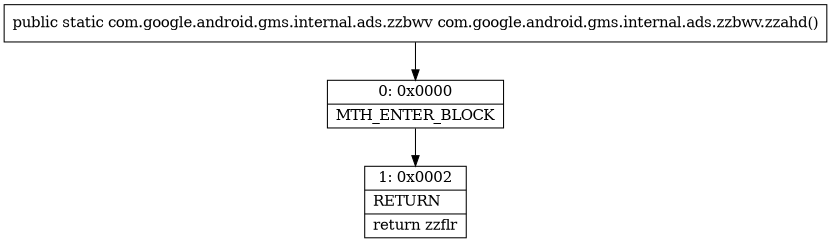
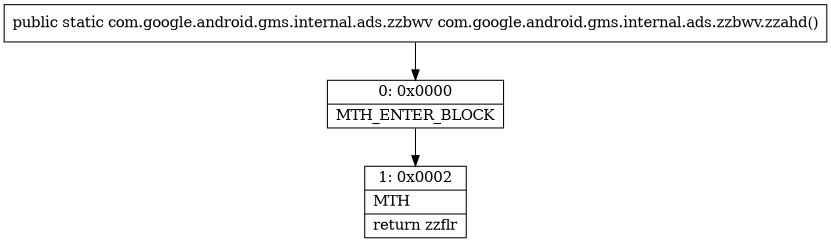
node "1: 0x0002": text "RETURN" -> "MTH"
